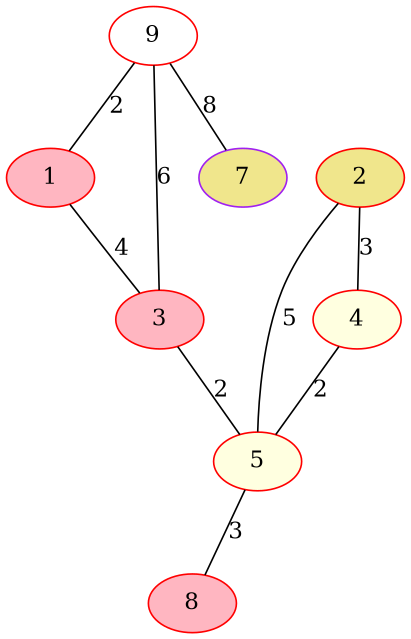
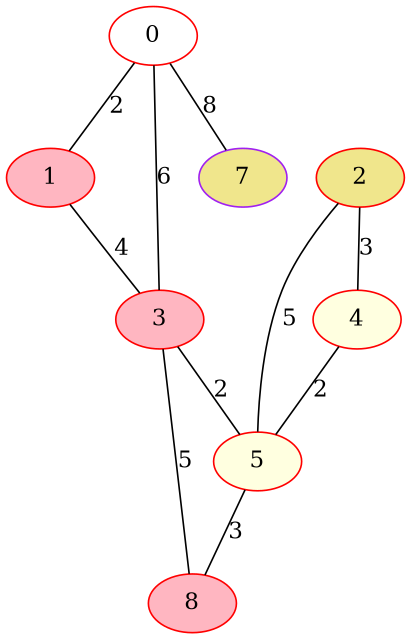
node "9": label "9" -> "0"
edge "3" -- "8": added, label "5"
